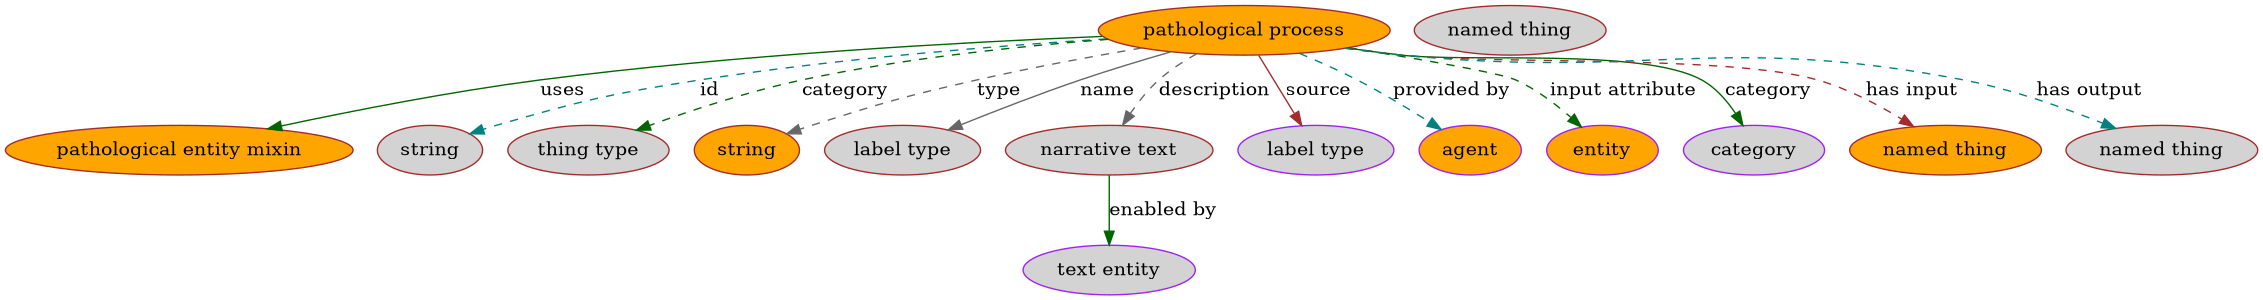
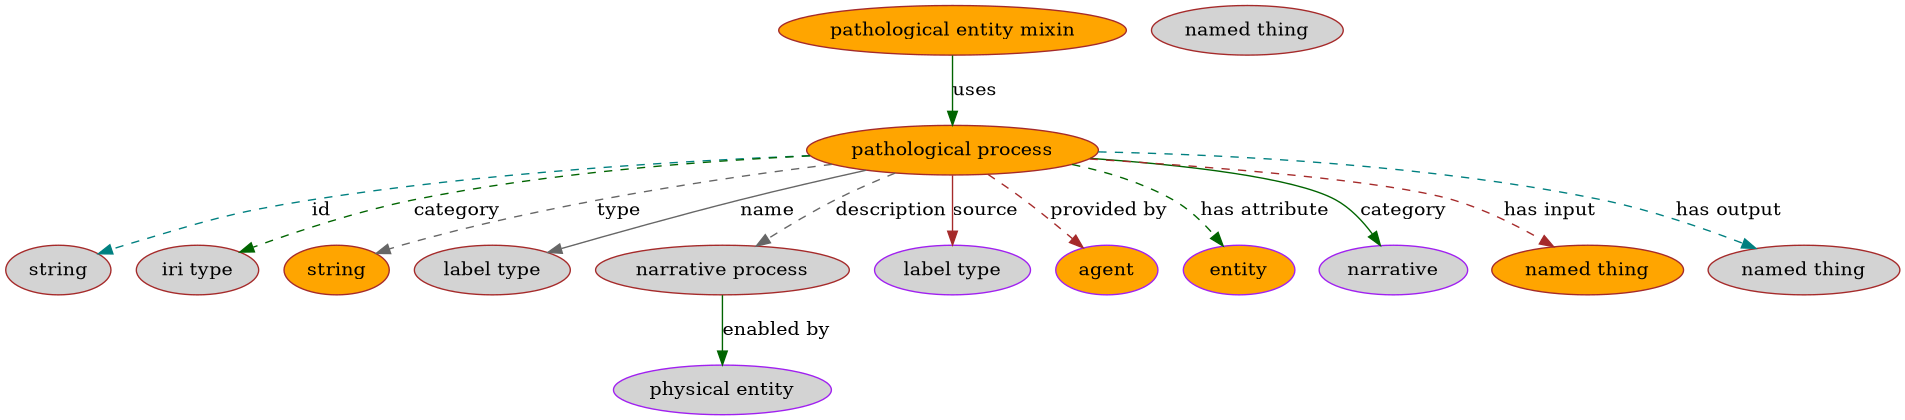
edge "pathological process" -> "pathological entity mixin": reversed
edge "pathological process" -> "agent": color teal -> brown
edge "pathological process" -> "entity": label "input attribute" -> "has attribute"
node "thing type": label "thing type" -> "iri type"
node "narrative text": label "narrative text" -> "narrative process"
node "category": label "category" -> "narrative"
node "text entity": label "text entity" -> "physical entity"
